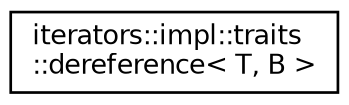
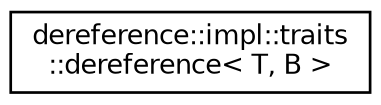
node "iterators::impl::traits ::dereference< T, B >": label "iterators::impl::traits ::dereference< T, B >" -> "dereference::impl::traits ::dereference< T, B >"
